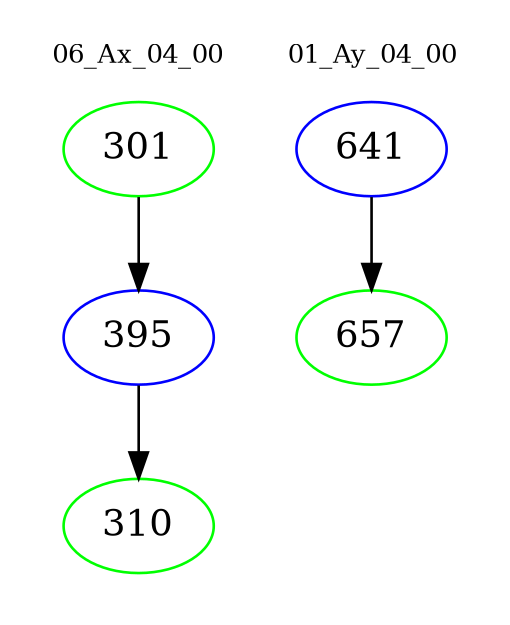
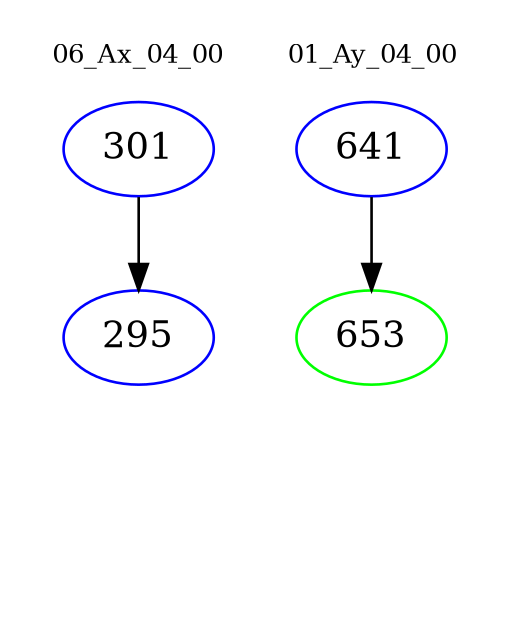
node "301": color green -> blue
node "395": label "395" -> "295"
node "657": label "657" -> "653"
node "310": removed
